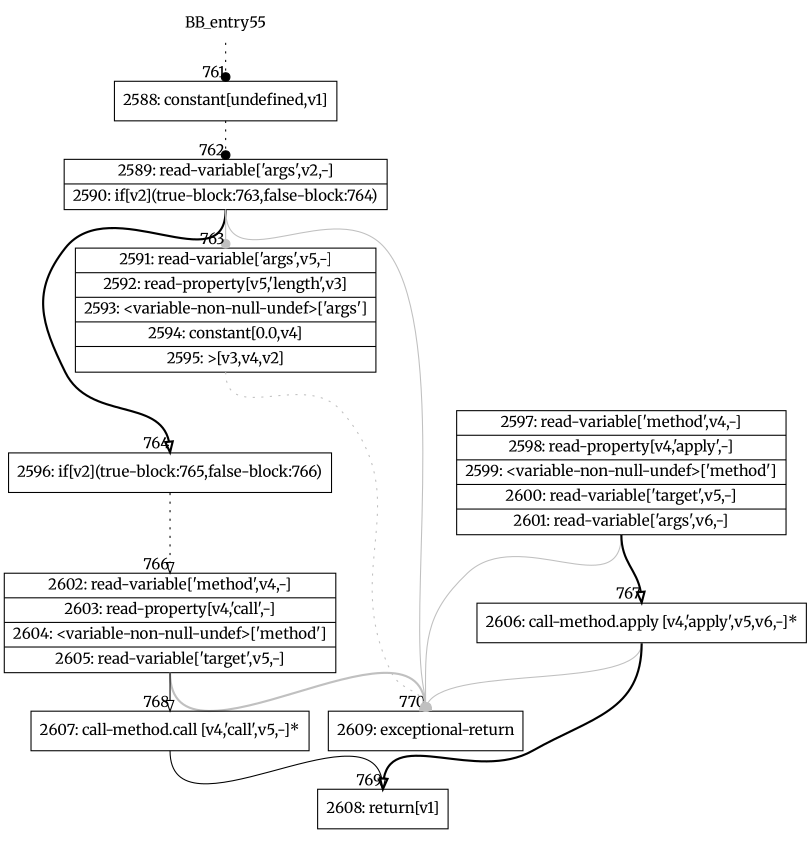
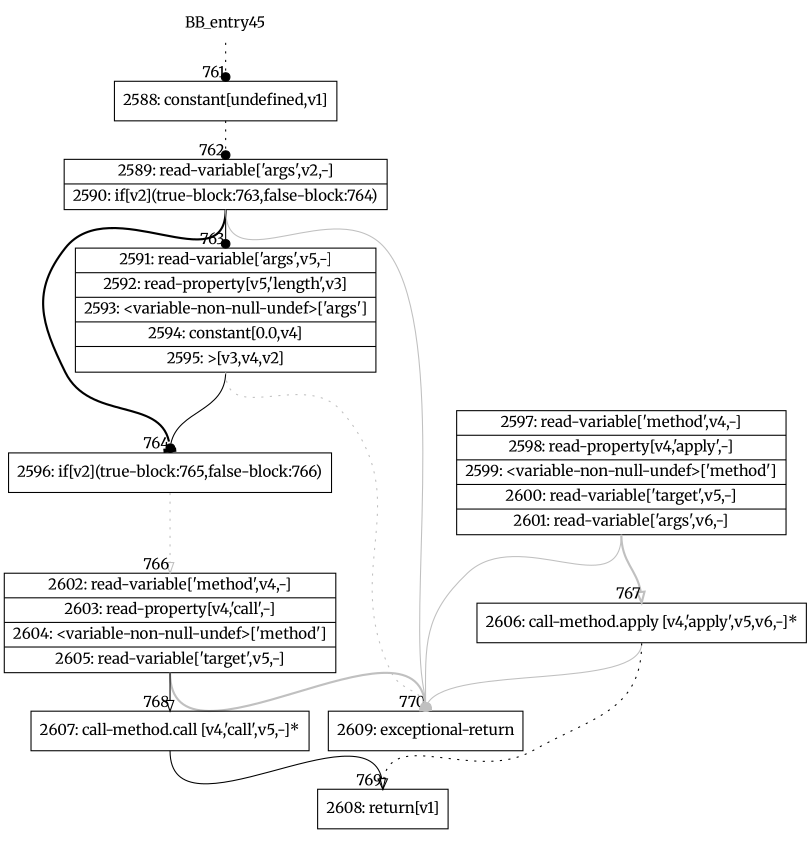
node "BB_entry55": label "BB_entry55" -> "BB_entry45"
edge "2589: read-variable['args',v2,-]" -> "2591: read-variable['args',v5,-]": color gray -> black
edge "2589: read-variable['args',v2,-]" -> "2596: if[v2](true-block:765,false-block:766)": arrowhead onormal -> tee
edge "2591: read-variable['args',v5,-]" -> "2596: if[v2](true-block:765,false-block:766)": added
edge "2596: if[v2](true-block:765,false-block:766)" -> "2602: read-variable['method',v4,-]": color black -> gray
edge "2597: read-variable['method',v4,-]" -> "2606: call-method.apply [v4,'apply',v5,v6,-]*": color black -> gray
edge "2606: call-method.apply [v4,'apply',v5,v6,-]*" -> "2608: return[v1]": style bold -> dotted
